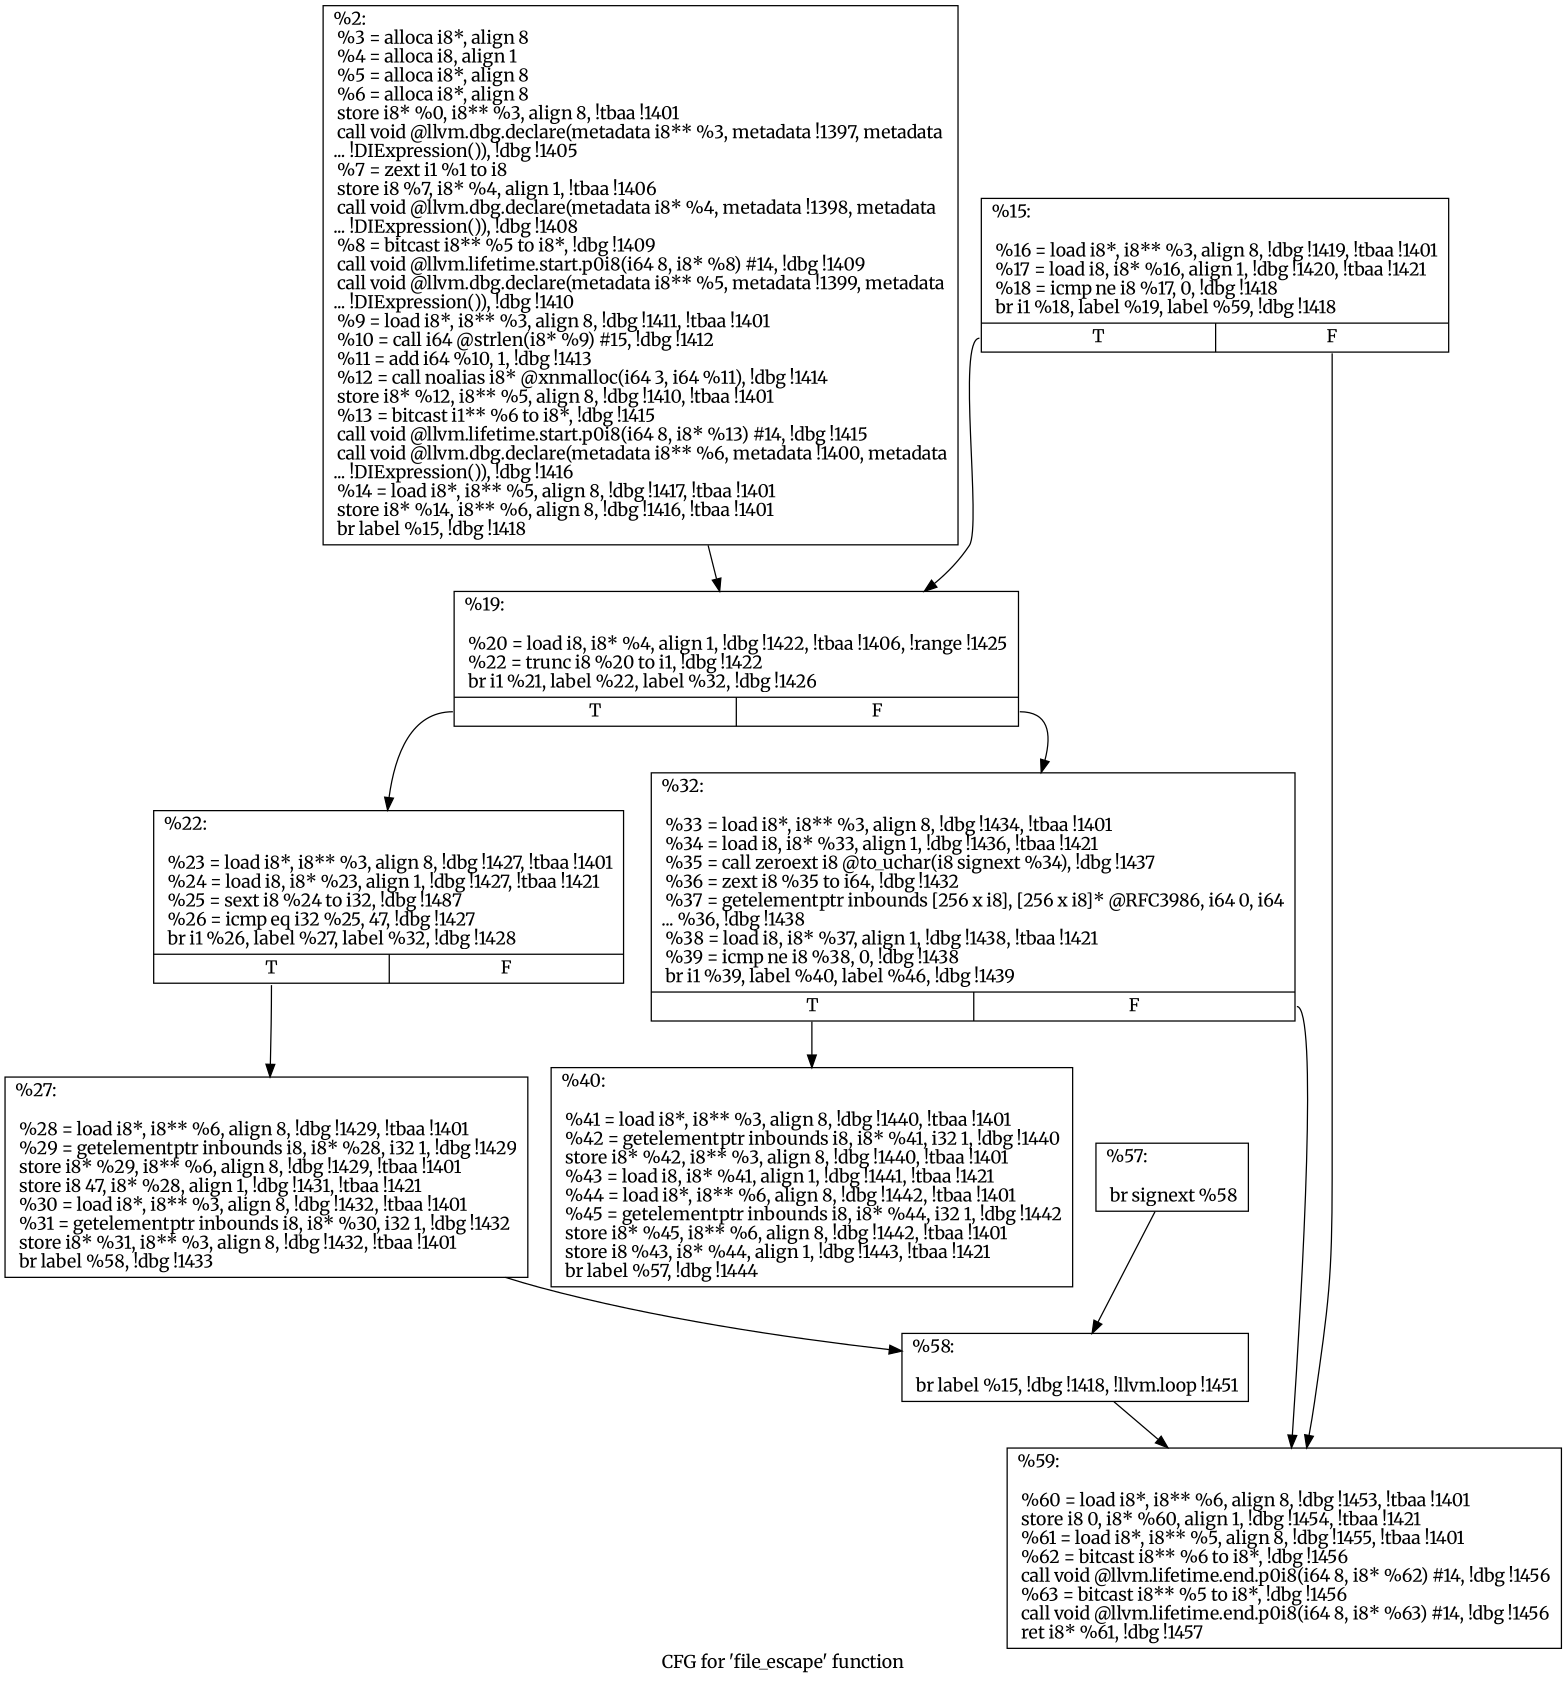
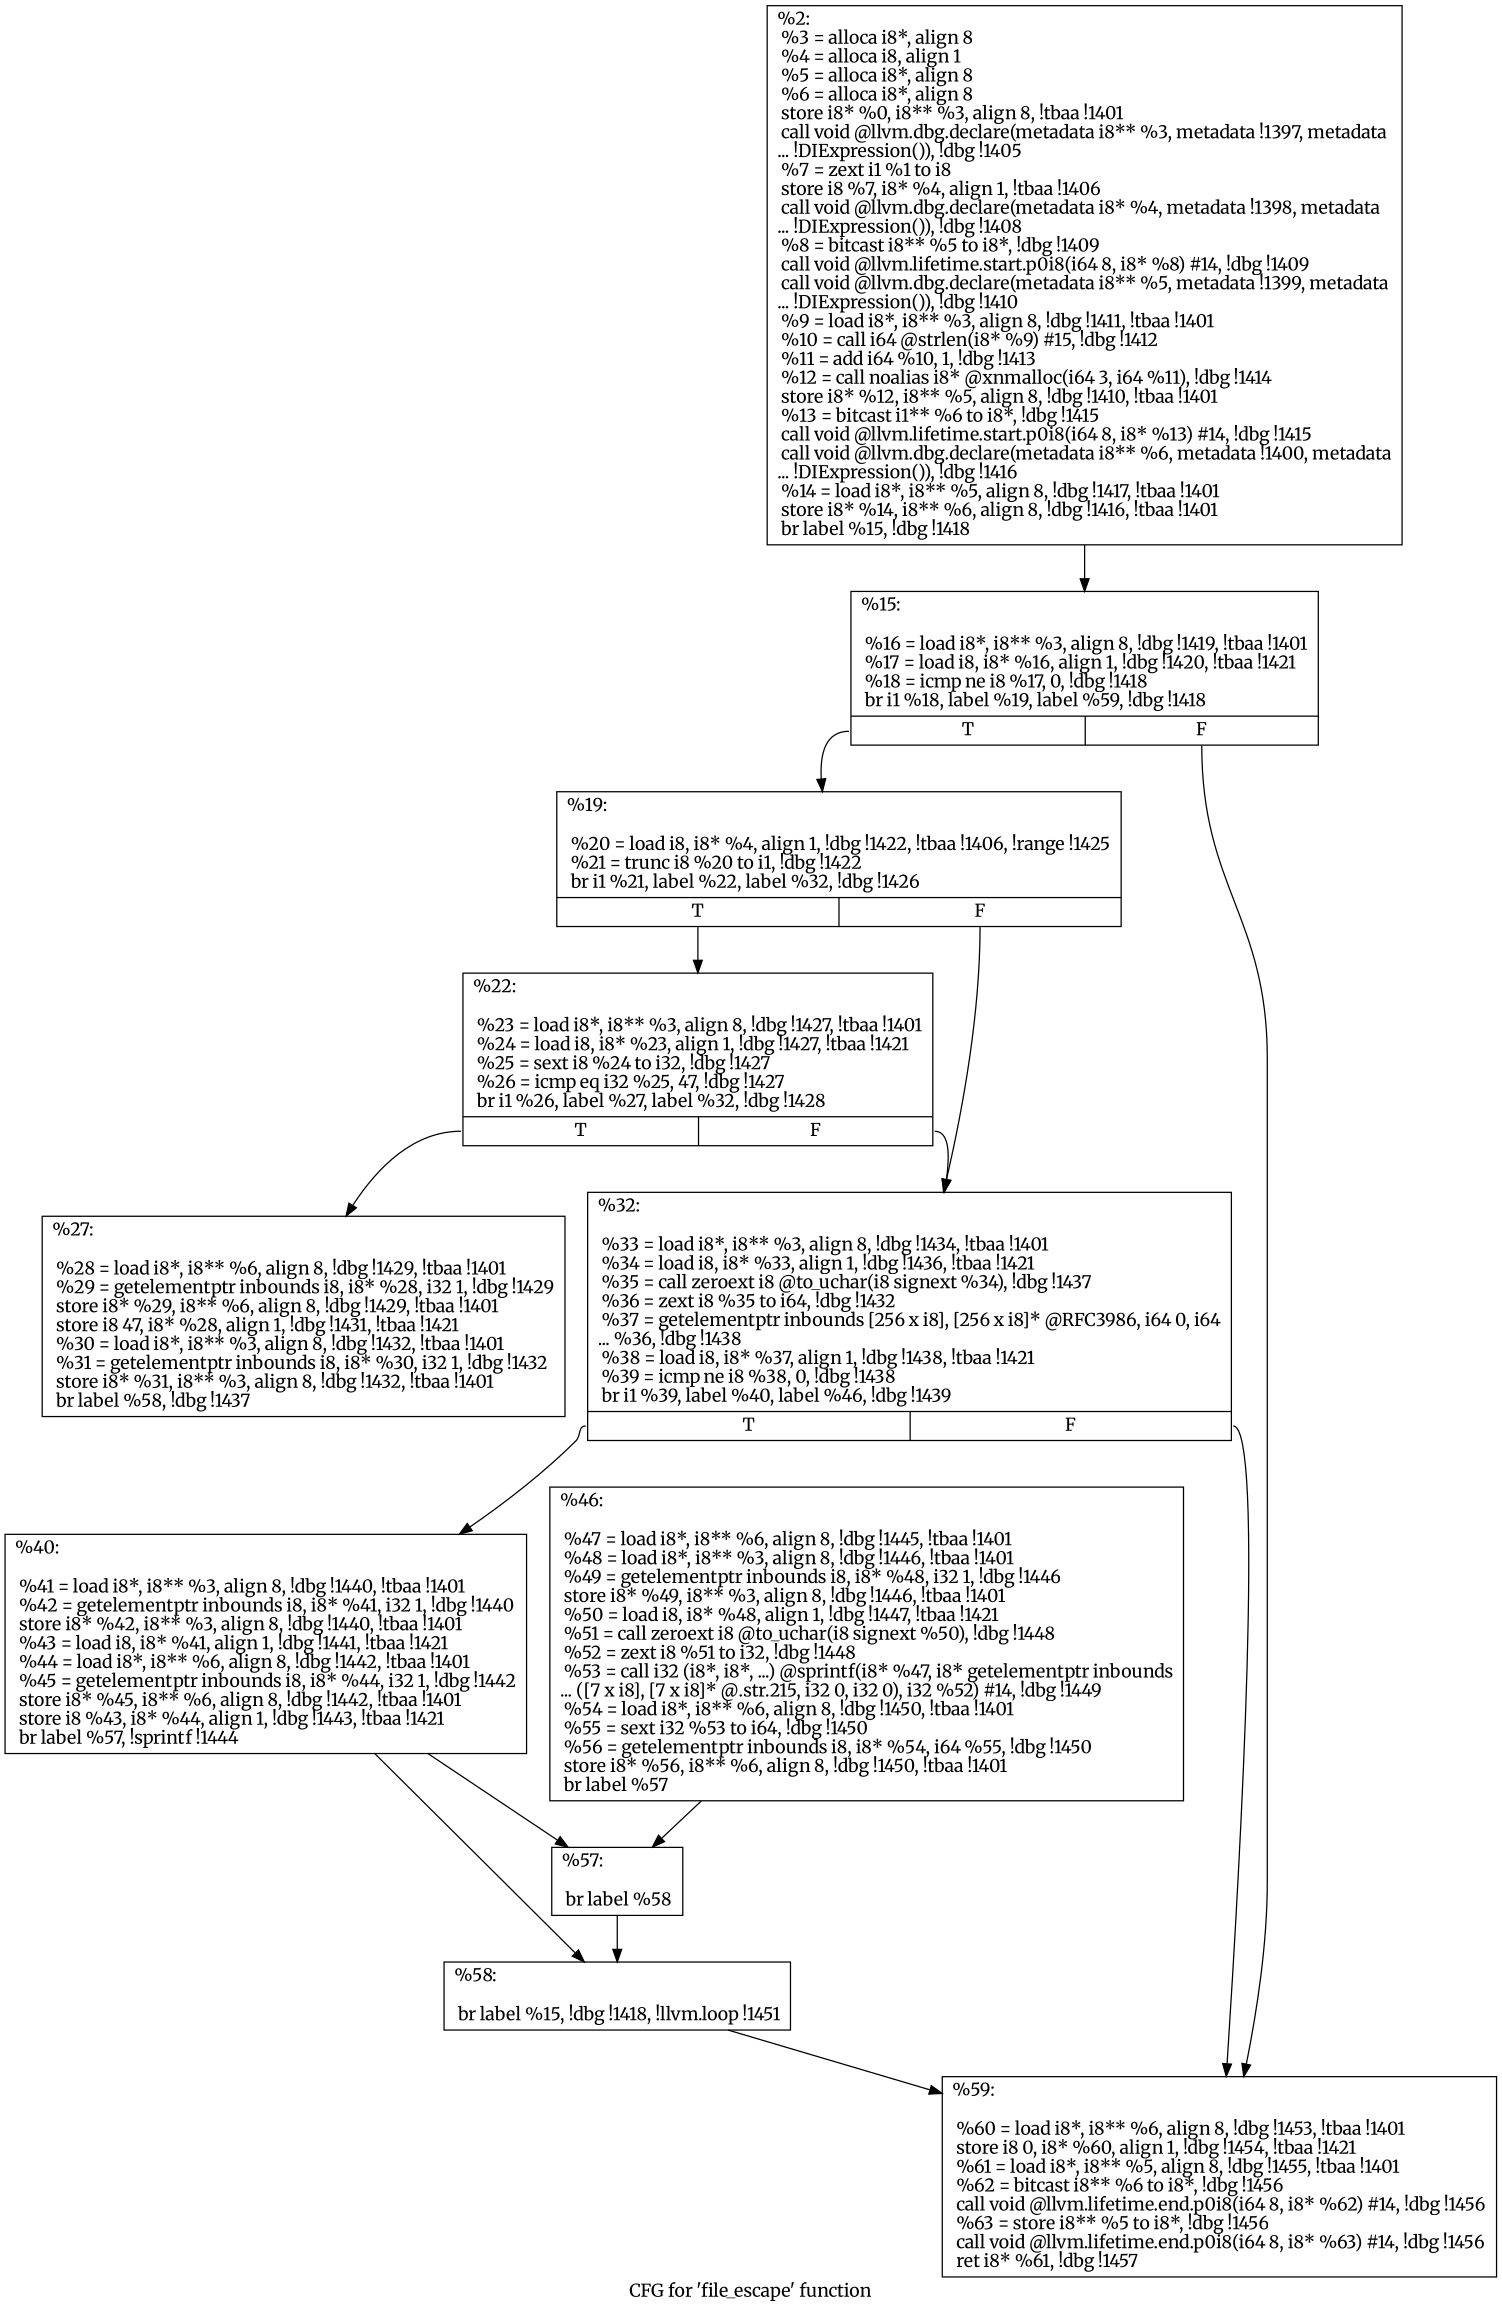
edge "%2:" -> "%19:": now "%2:" -> "%15:"
node "%19:": text "%22 = trunc i8 %20 to i1, !dbg !1422" -> "%21 = trunc i8 %20 to i1, !dbg !1422"
node "%22:": text "%25 = sext i8 %24 to i32, !dbg !1487" -> "%25 = sext i8 %24 to i32, !dbg !1427"
edge "%22:" -> "%32:": added
node "%57:": text "br signext %58" -> "br label %58"
node "%27:": text "br label %58, !dbg !1433" -> "br label %58, !dbg !1437"
node "%40:": text "br label %57, !dbg !1444" -> "br label %57, !sprintf !1444"
edge "%27:" -> "%58:": now "%40:" -> "%58:"
node "%59:": text "%63 = bitcast i8** %5 to i8*, !dbg !1456" -> "%63 = store i8** %5 to i8*, !dbg !1456"
node "%46:": added
edge "%40:" -> "%57:": added
